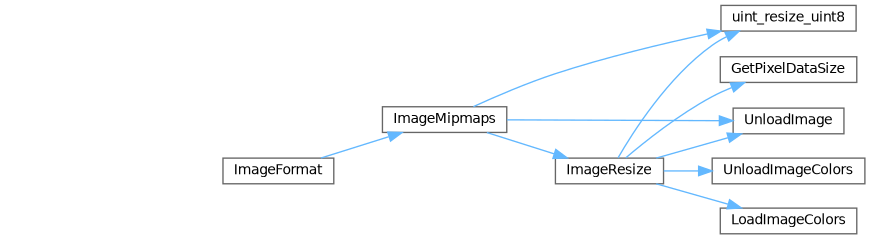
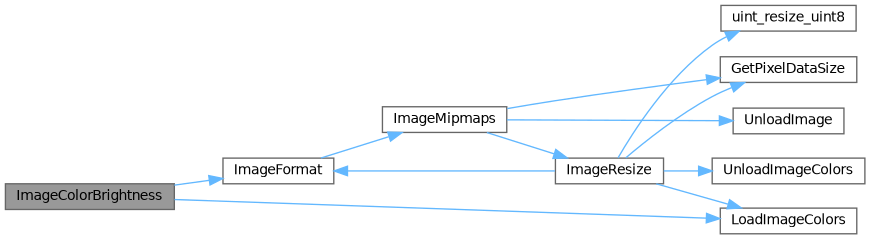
edge "ImageMipmaps" -> "uint_resize_uint8": now "ImageMipmaps" -> "GetPixelDataSize"
edge "ImageResize" -> "UnloadImage": now "ImageResize" -> "ImageFormat"
node "ImageColorBrightness": added
